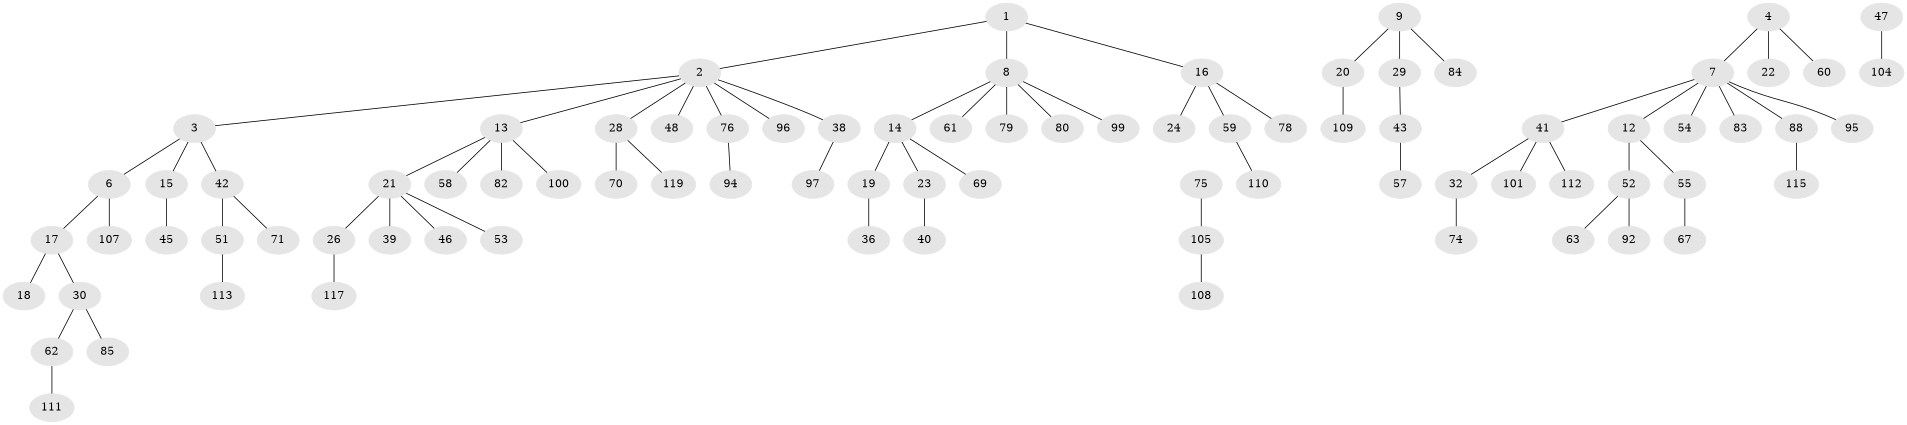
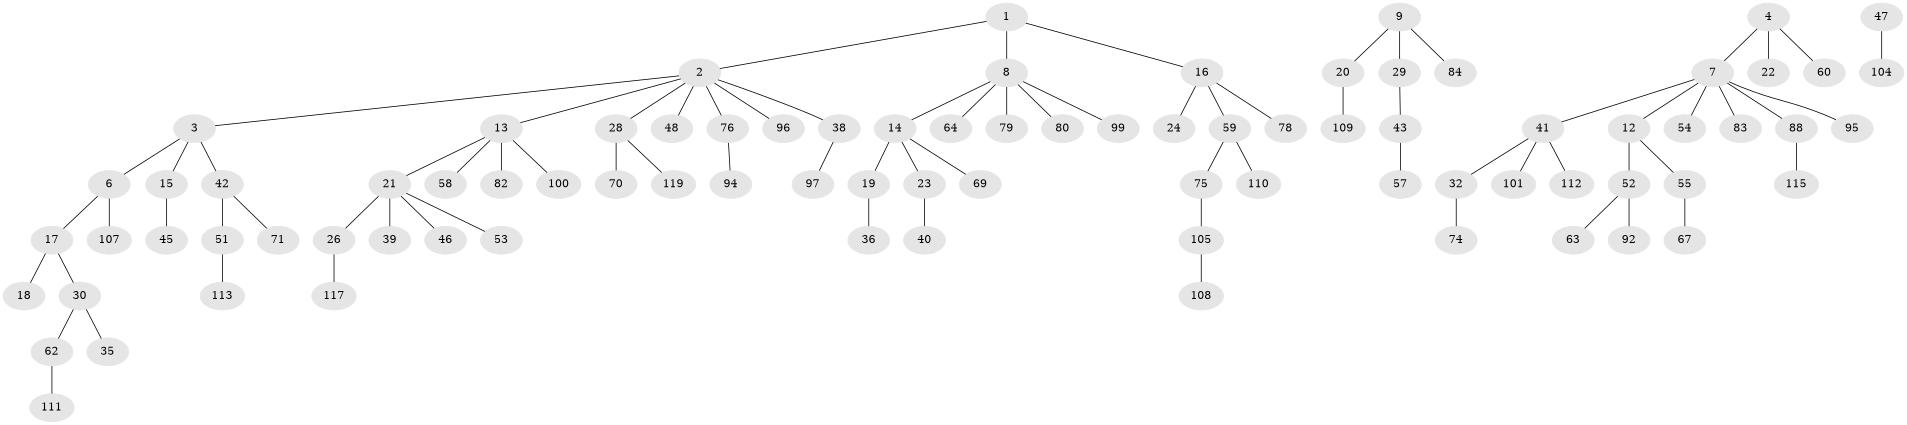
node "61": label "61" -> "64"
edge "59" -- "75": added
node "85": label "85" -> "35"
